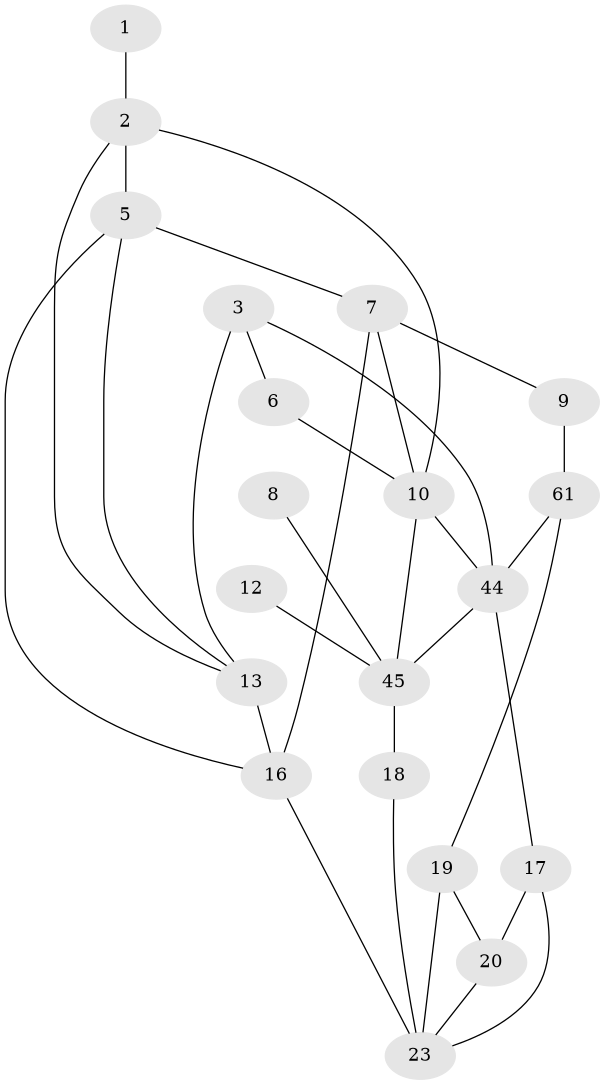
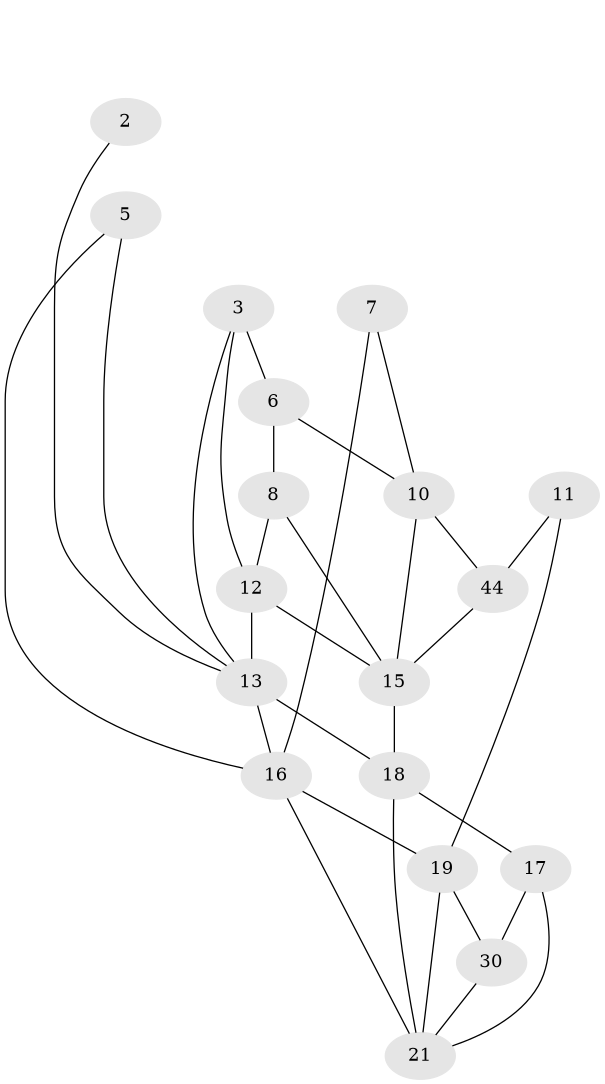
node "1": removed
edge "2" -- "5": removed
edge "2" -- "10": removed
edge "5" -- "7": removed
node "9": removed
edge "3" -- "44": now "3" -- "12"
edge "6" -- "8": added
node "61": label "61" -> "11"
edge "8" -- "12": added
edge "12" -- "13": added
node "45": label "45" -> "15"
edge "13" -- "18": added
edge "44" -- "17": now "18" -- "17"
edge "16" -- "19": added
node "20": label "20" -> "30"
node "23": label "23" -> "21"
